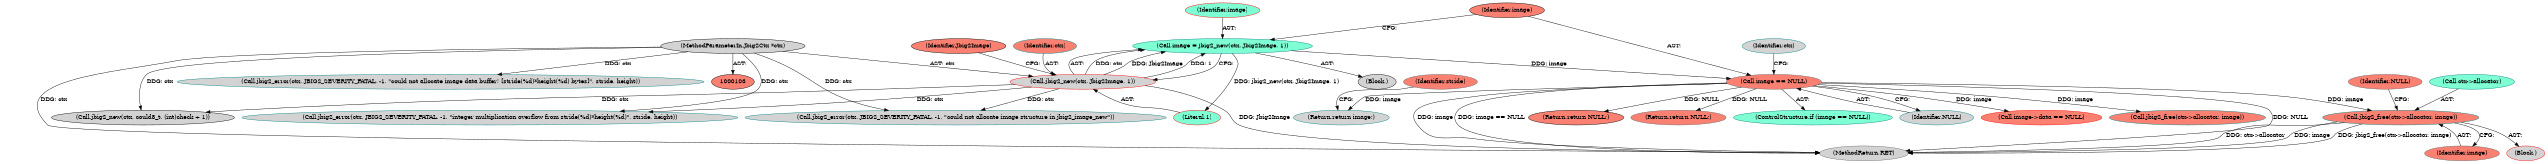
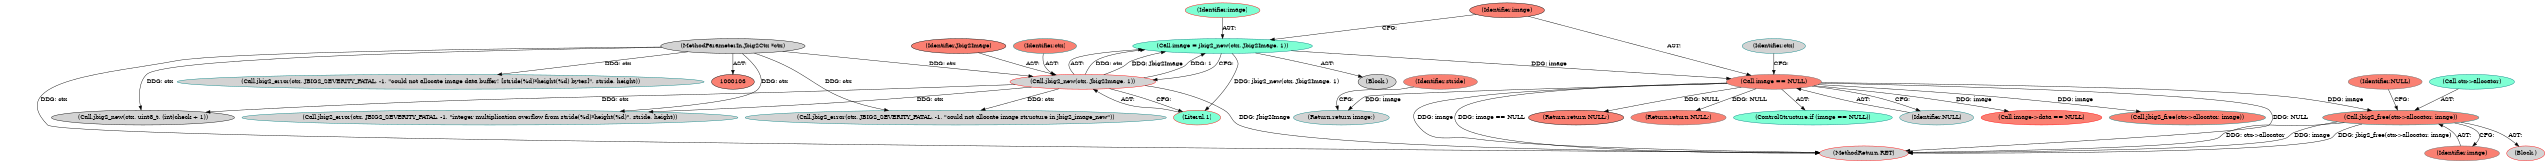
edge "(MethodParameterIn,Jbig2Ctx *ctx)" -> "(Call,jbig2_new(ctx, Jbig2Image, 1))": label "AST: ctx" -> "DDG: ctx"
edge "(Identifier,Jbig2Image)" -> "(Call,jbig2_new(ctx, Jbig2Image, 1))": label "CFG: " -> "AST: "
edge "(Call,jbig2_new(ctx, Jbig2Image, 1))" -> "(Literal,1)": added, label "CFG:"
node "(Call,jbig2_new(ctx, could8_t, (int)check + 1))": label "(Call,jbig2_new(ctx, could8_t, (int)check + 1))" -> "(Call,jbig2_new(ctx, uint8_t, (int)check + 1))"
node "(MethodReturn,RET)": color gray40 -> red
